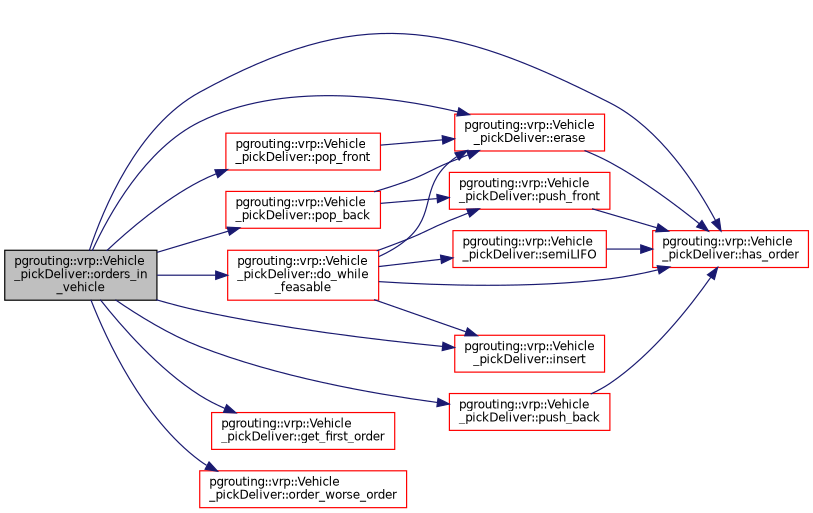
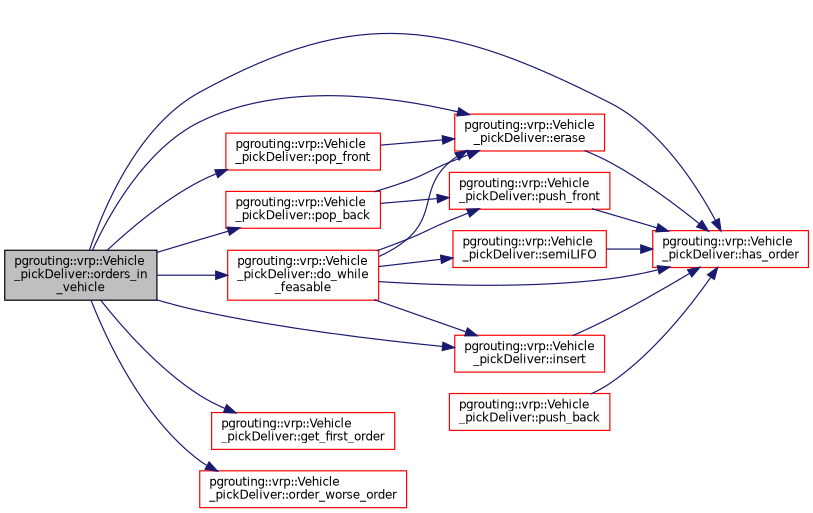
edge "pgrouting::vrp::Vehicle _pickDeliver::insert" -> "pgrouting::vrp::Vehicle _pickDeliver::has_order": added
edge "pgrouting::vrp::Vehicle _pickDeliver::orders_in _vehicle" -> "pgrouting::vrp::Vehicle _pickDeliver::push_back": removed
